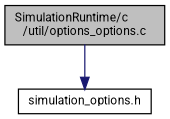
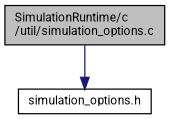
node "SimulationRuntime/c /util/options_options.c": label "SimulationRuntime/c /util/options_options.c" -> "SimulationRuntime/c /util/simulation_options.c"
